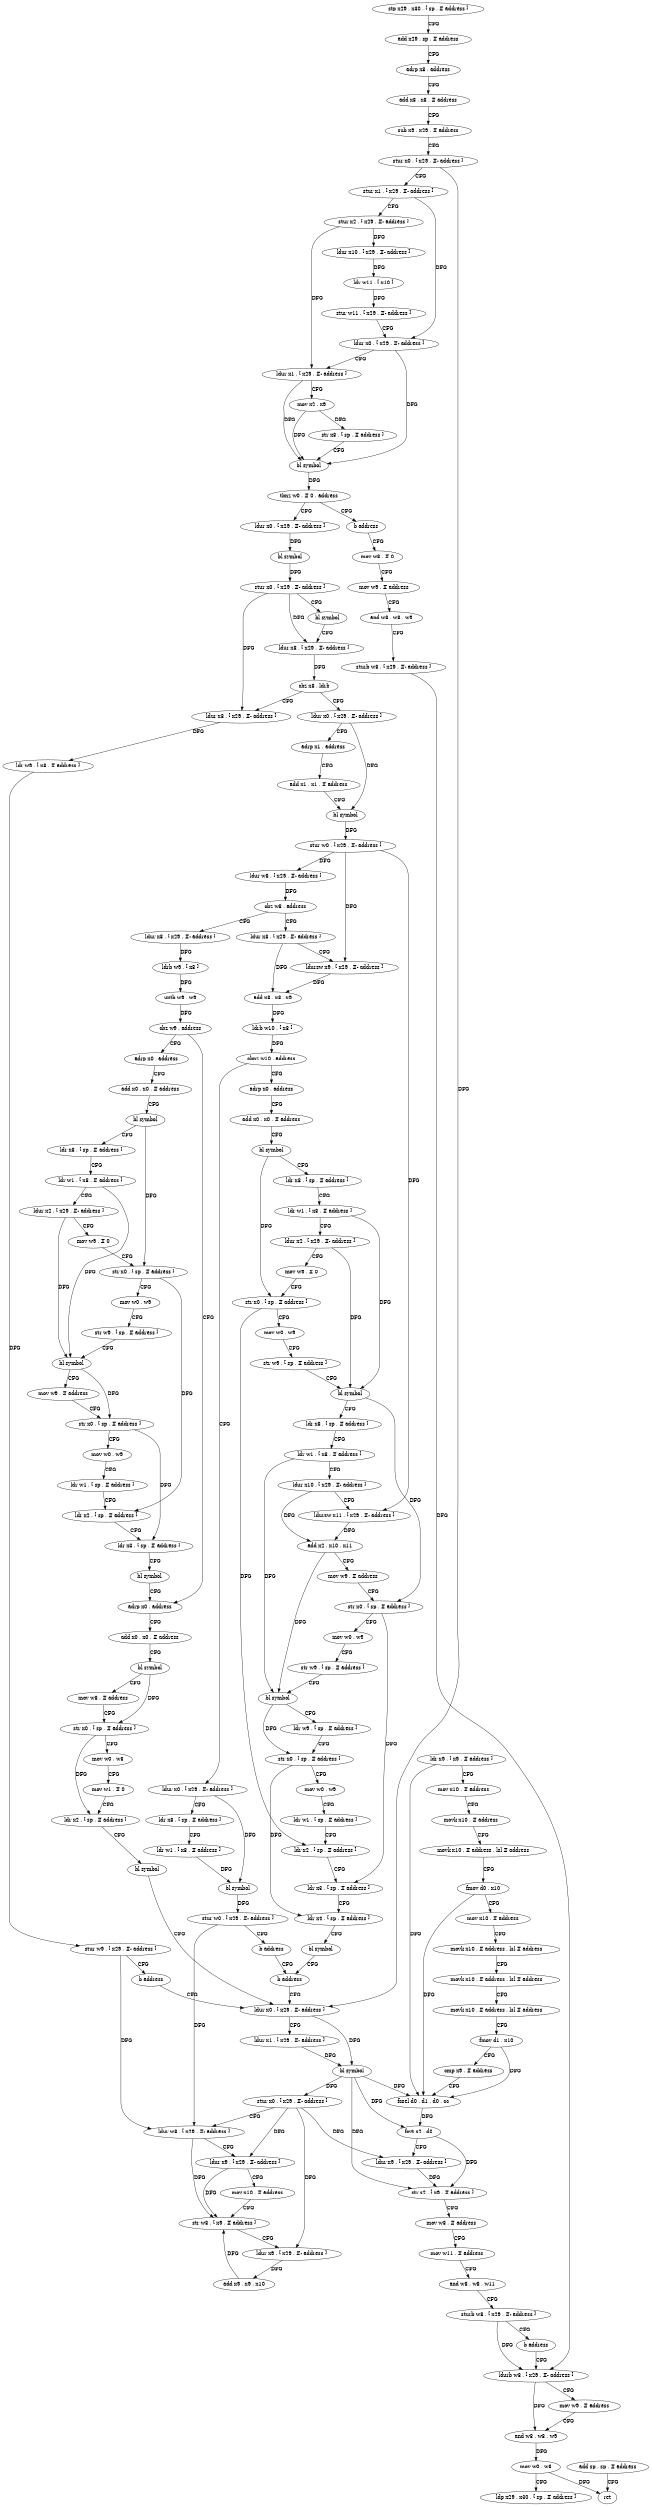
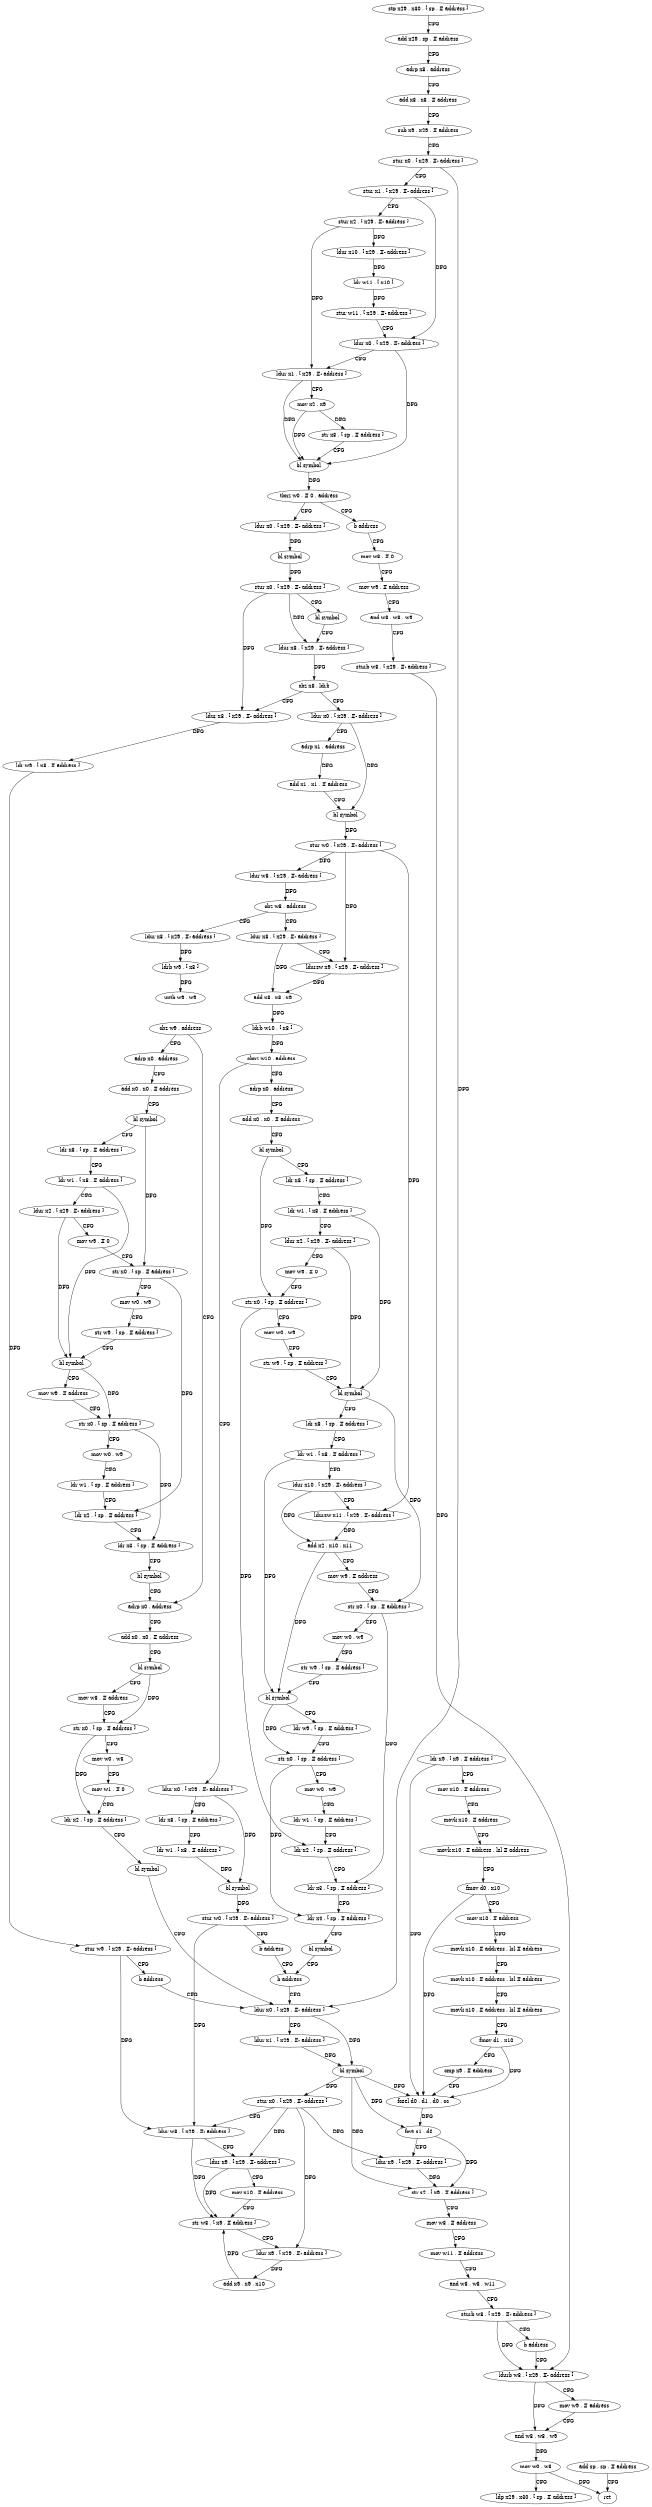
edge "adrp x1 , address" -> "add x1 , x1 , # address": label "CFG" -> "DFG"
edge "uxtb w9 , w9" -> "cbz w9 , address": removed, label "DFG"
node "fcvt s2 , d0": label "fcvt s2 , d0" -> "fcvt s1 , d0"
